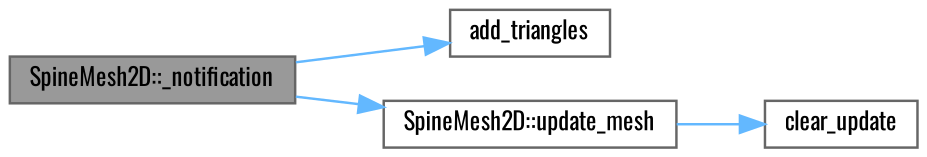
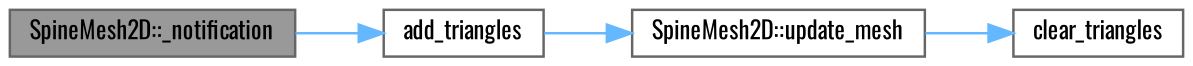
edge "SpineMesh2D::_notification" -> "SpineMesh2D::update_mesh": now "add_triangles" -> "SpineMesh2D::update_mesh"
node "clear_update": label "clear_update" -> "clear_triangles"
